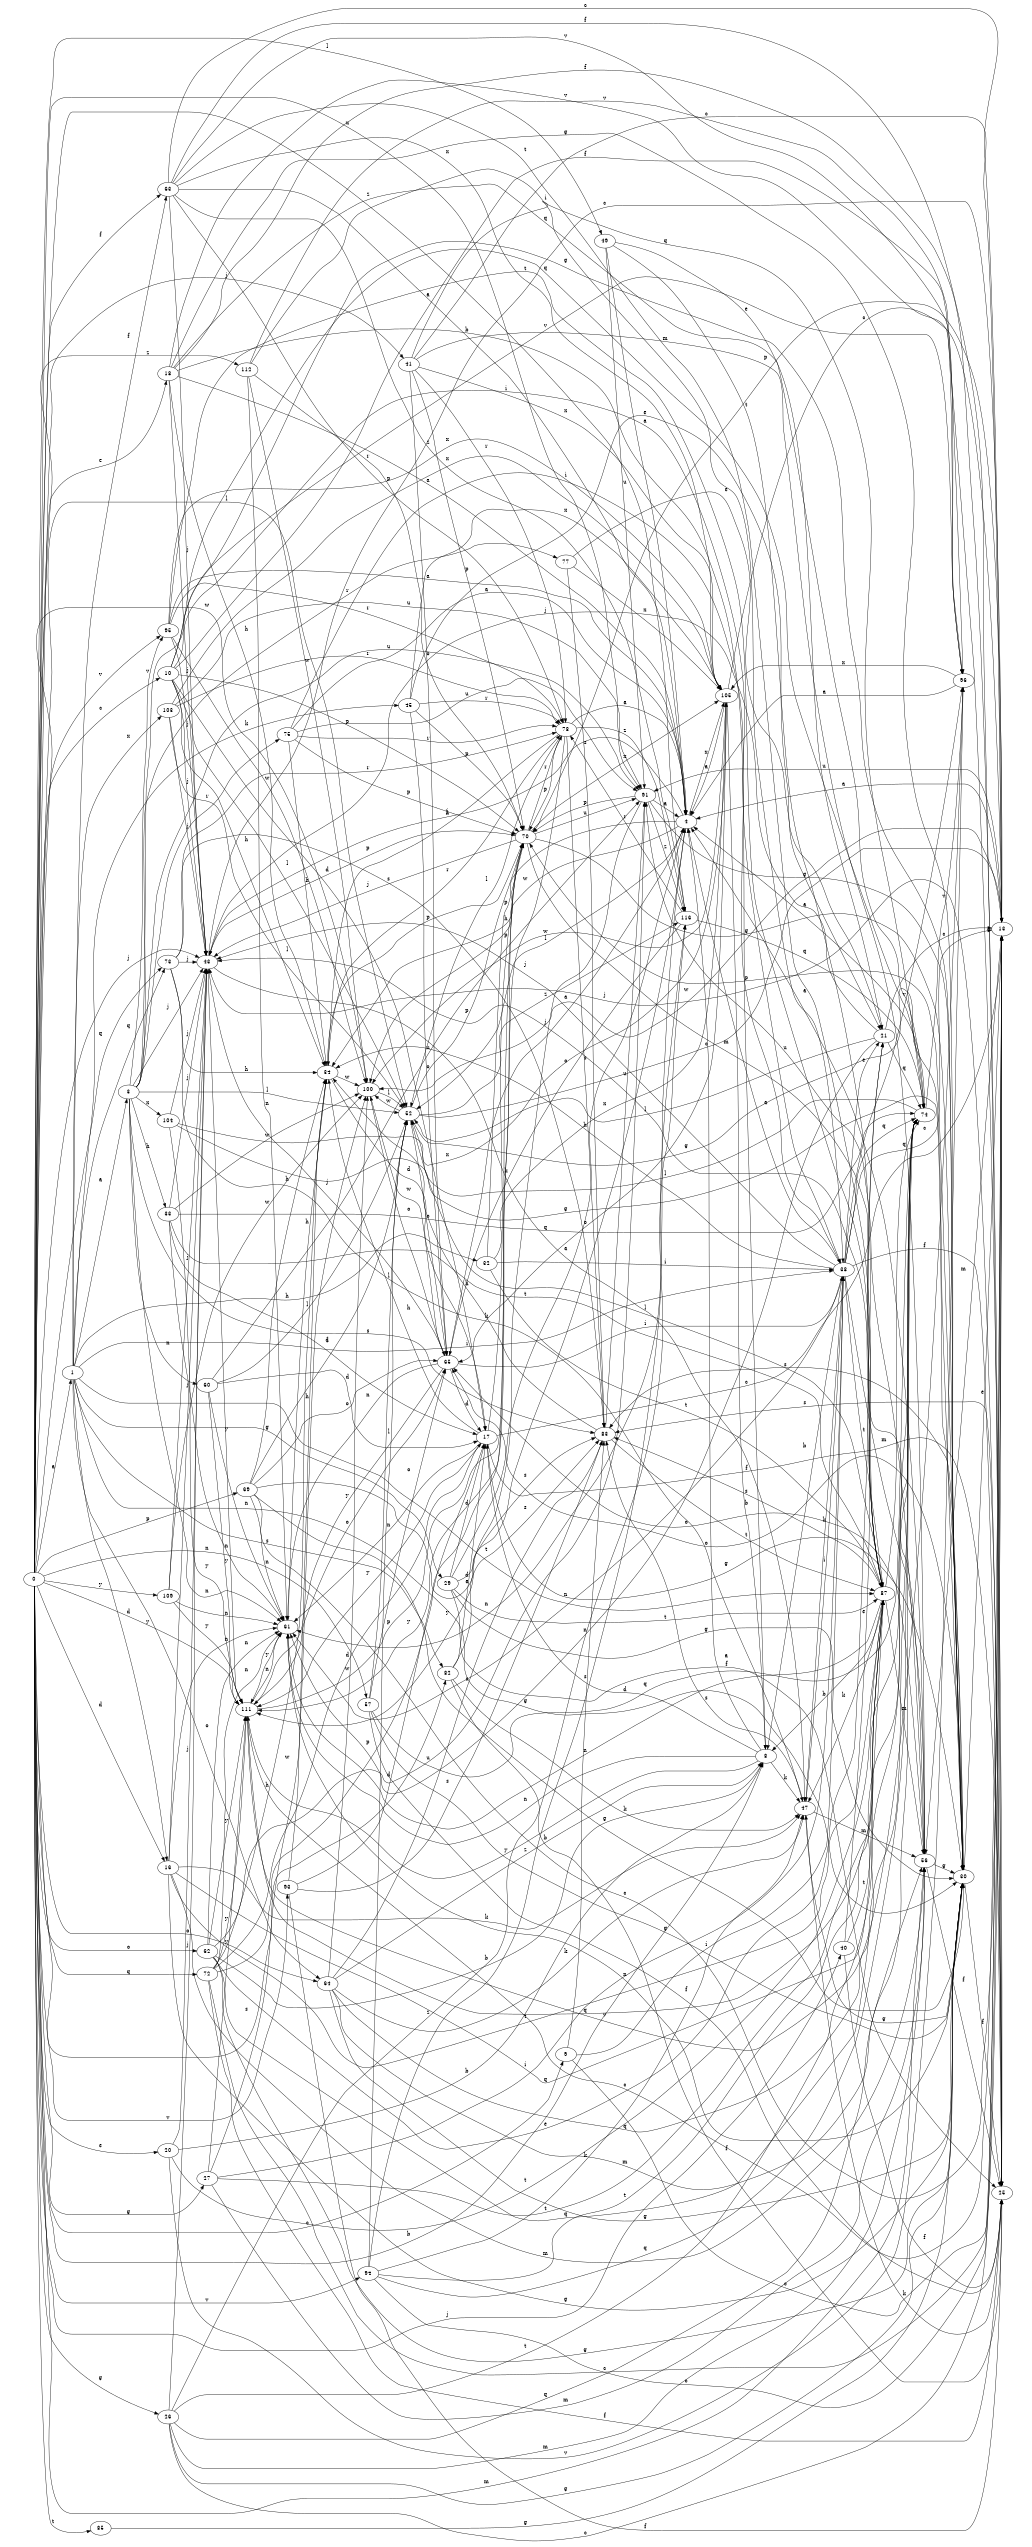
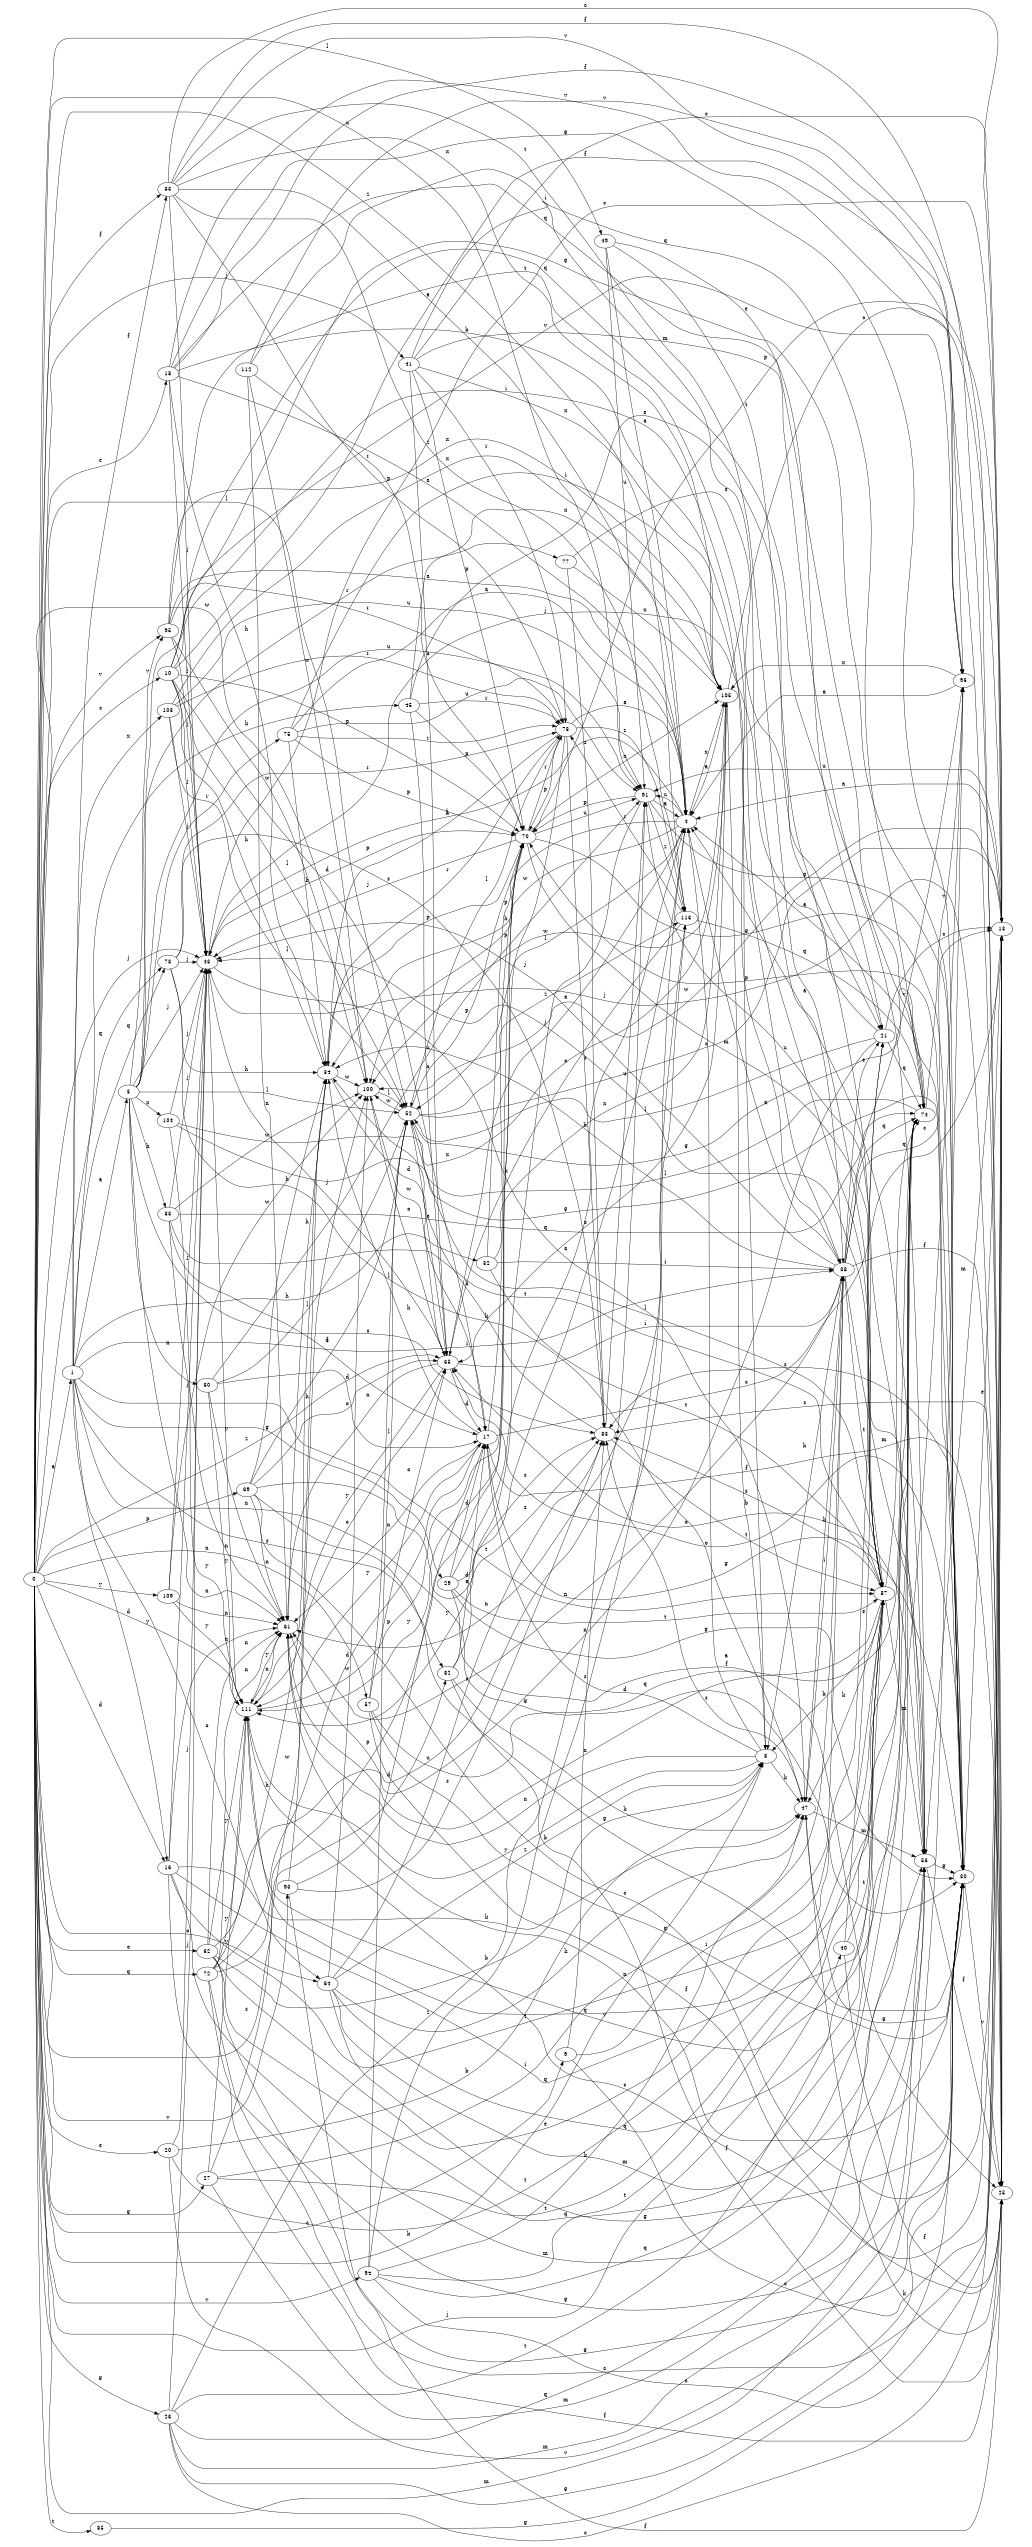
edge "4" -> "91": added, label "u"
edge "0" -> "112": now "0" -> "65"
edge "30" -> "25": label "f" -> "v"
